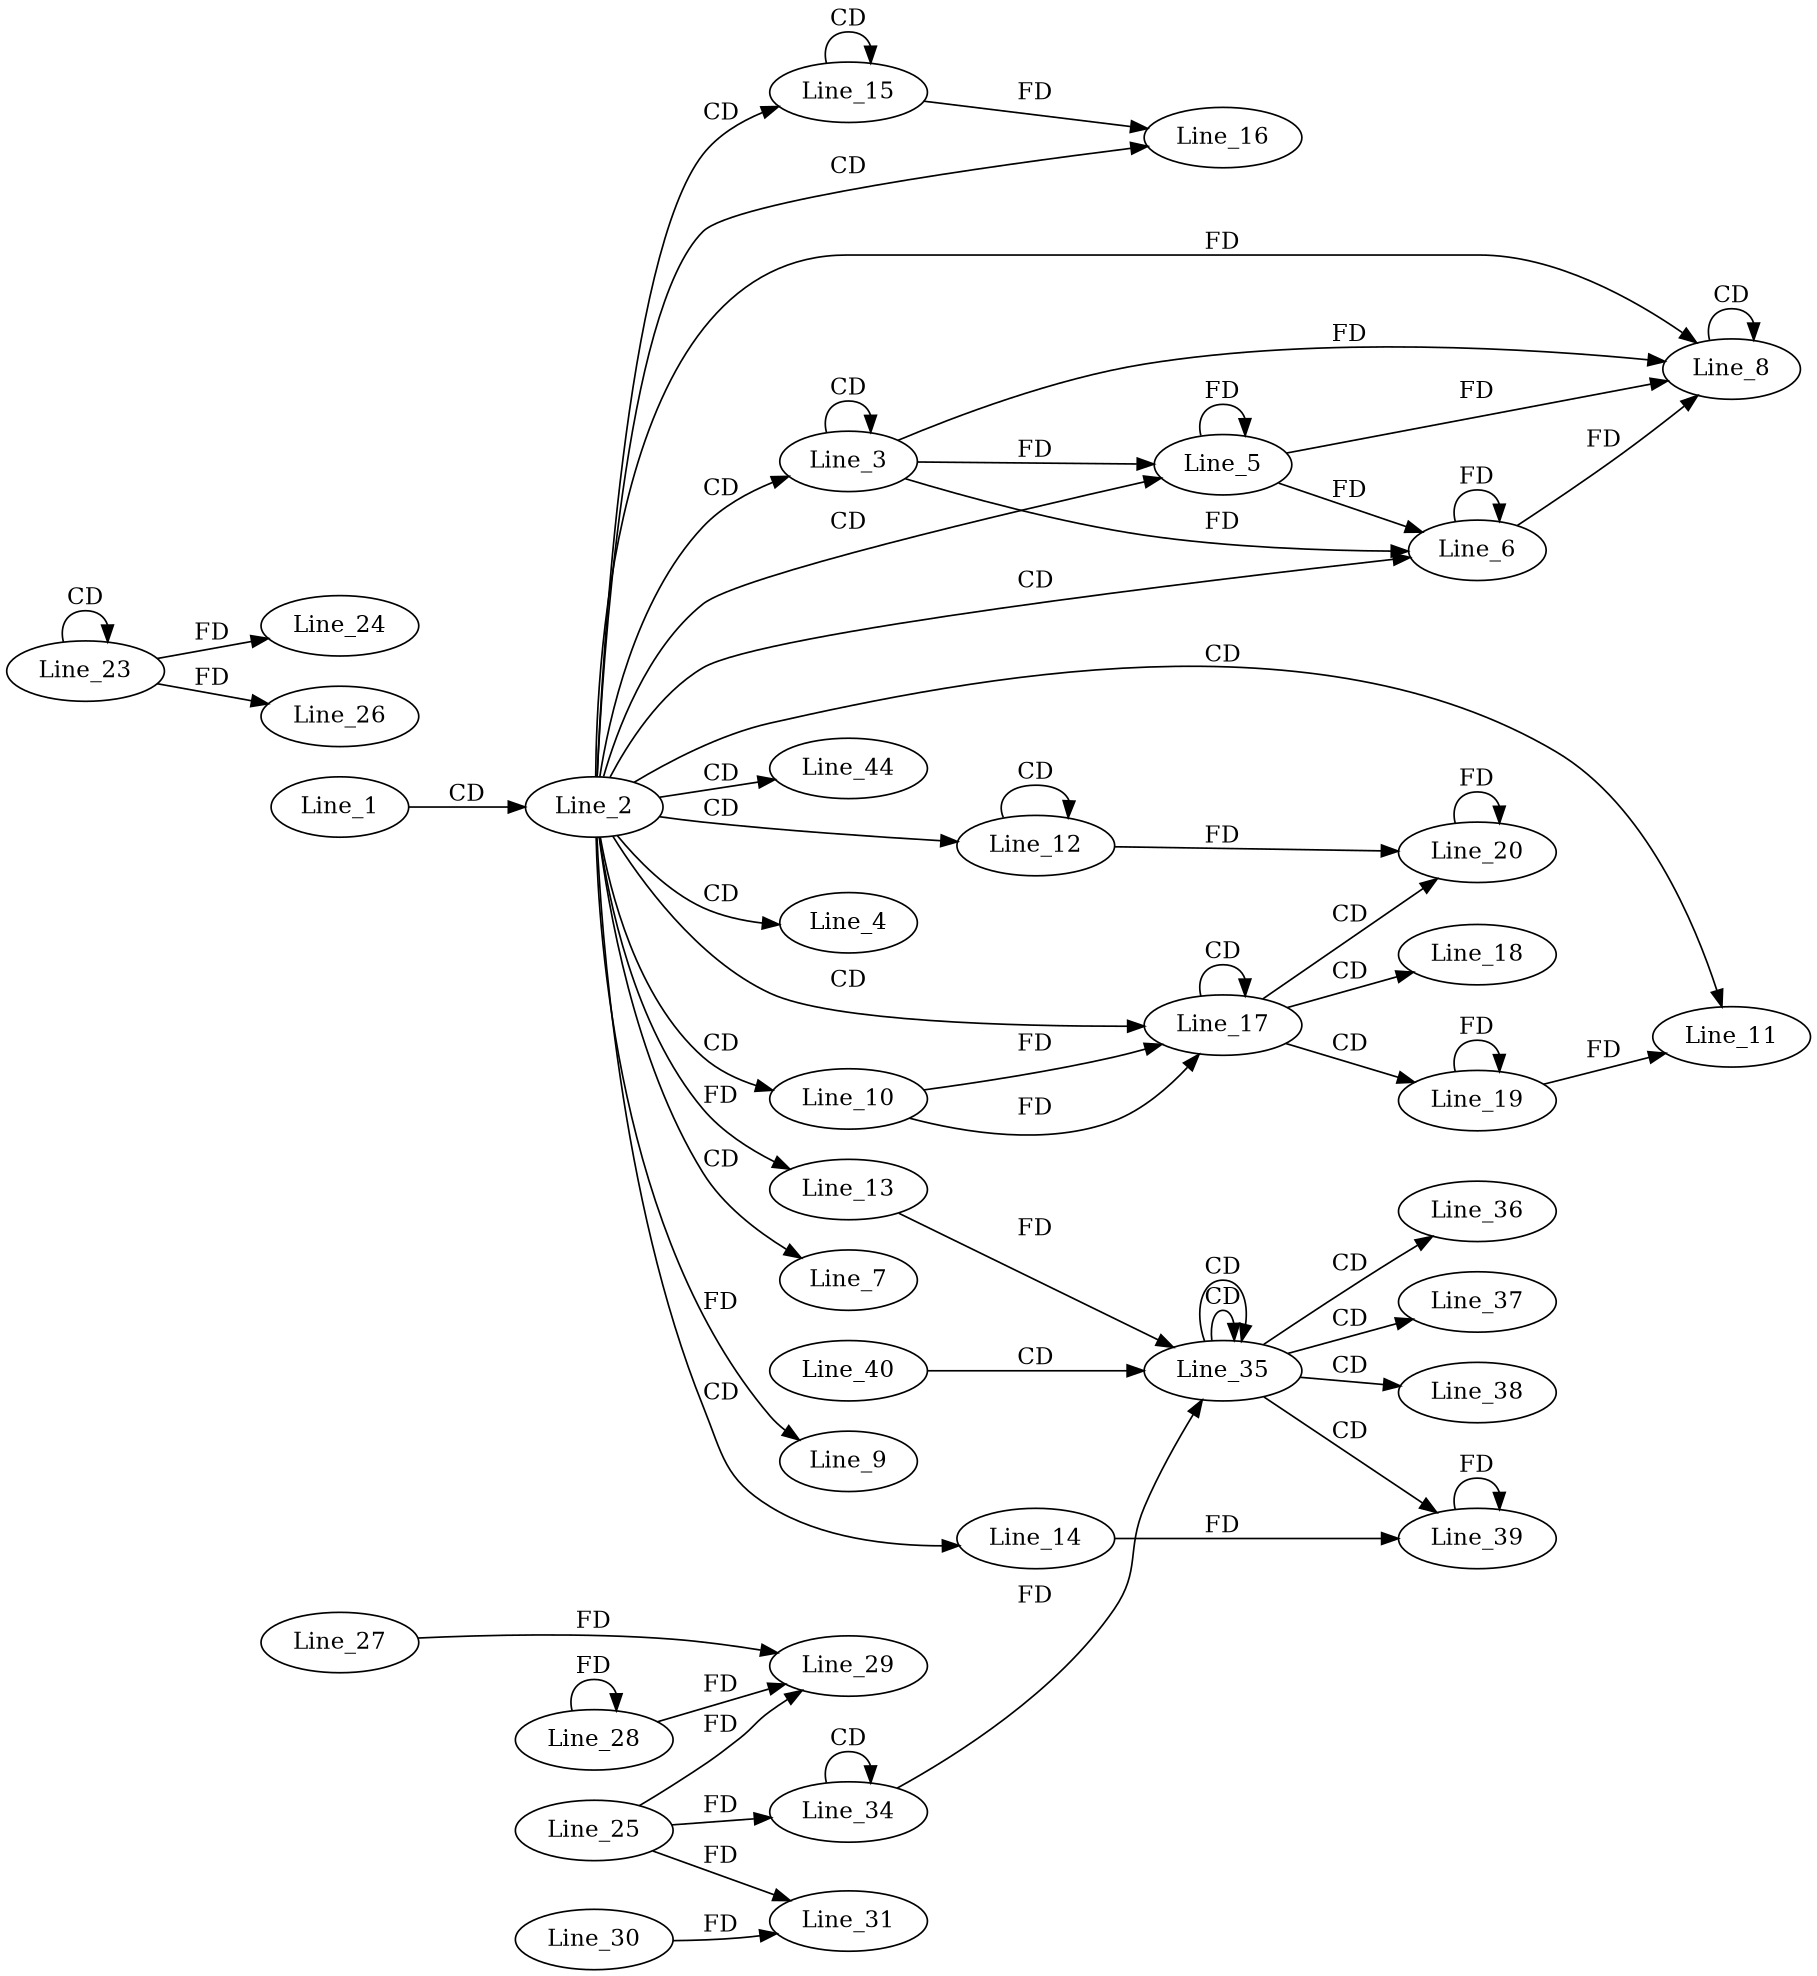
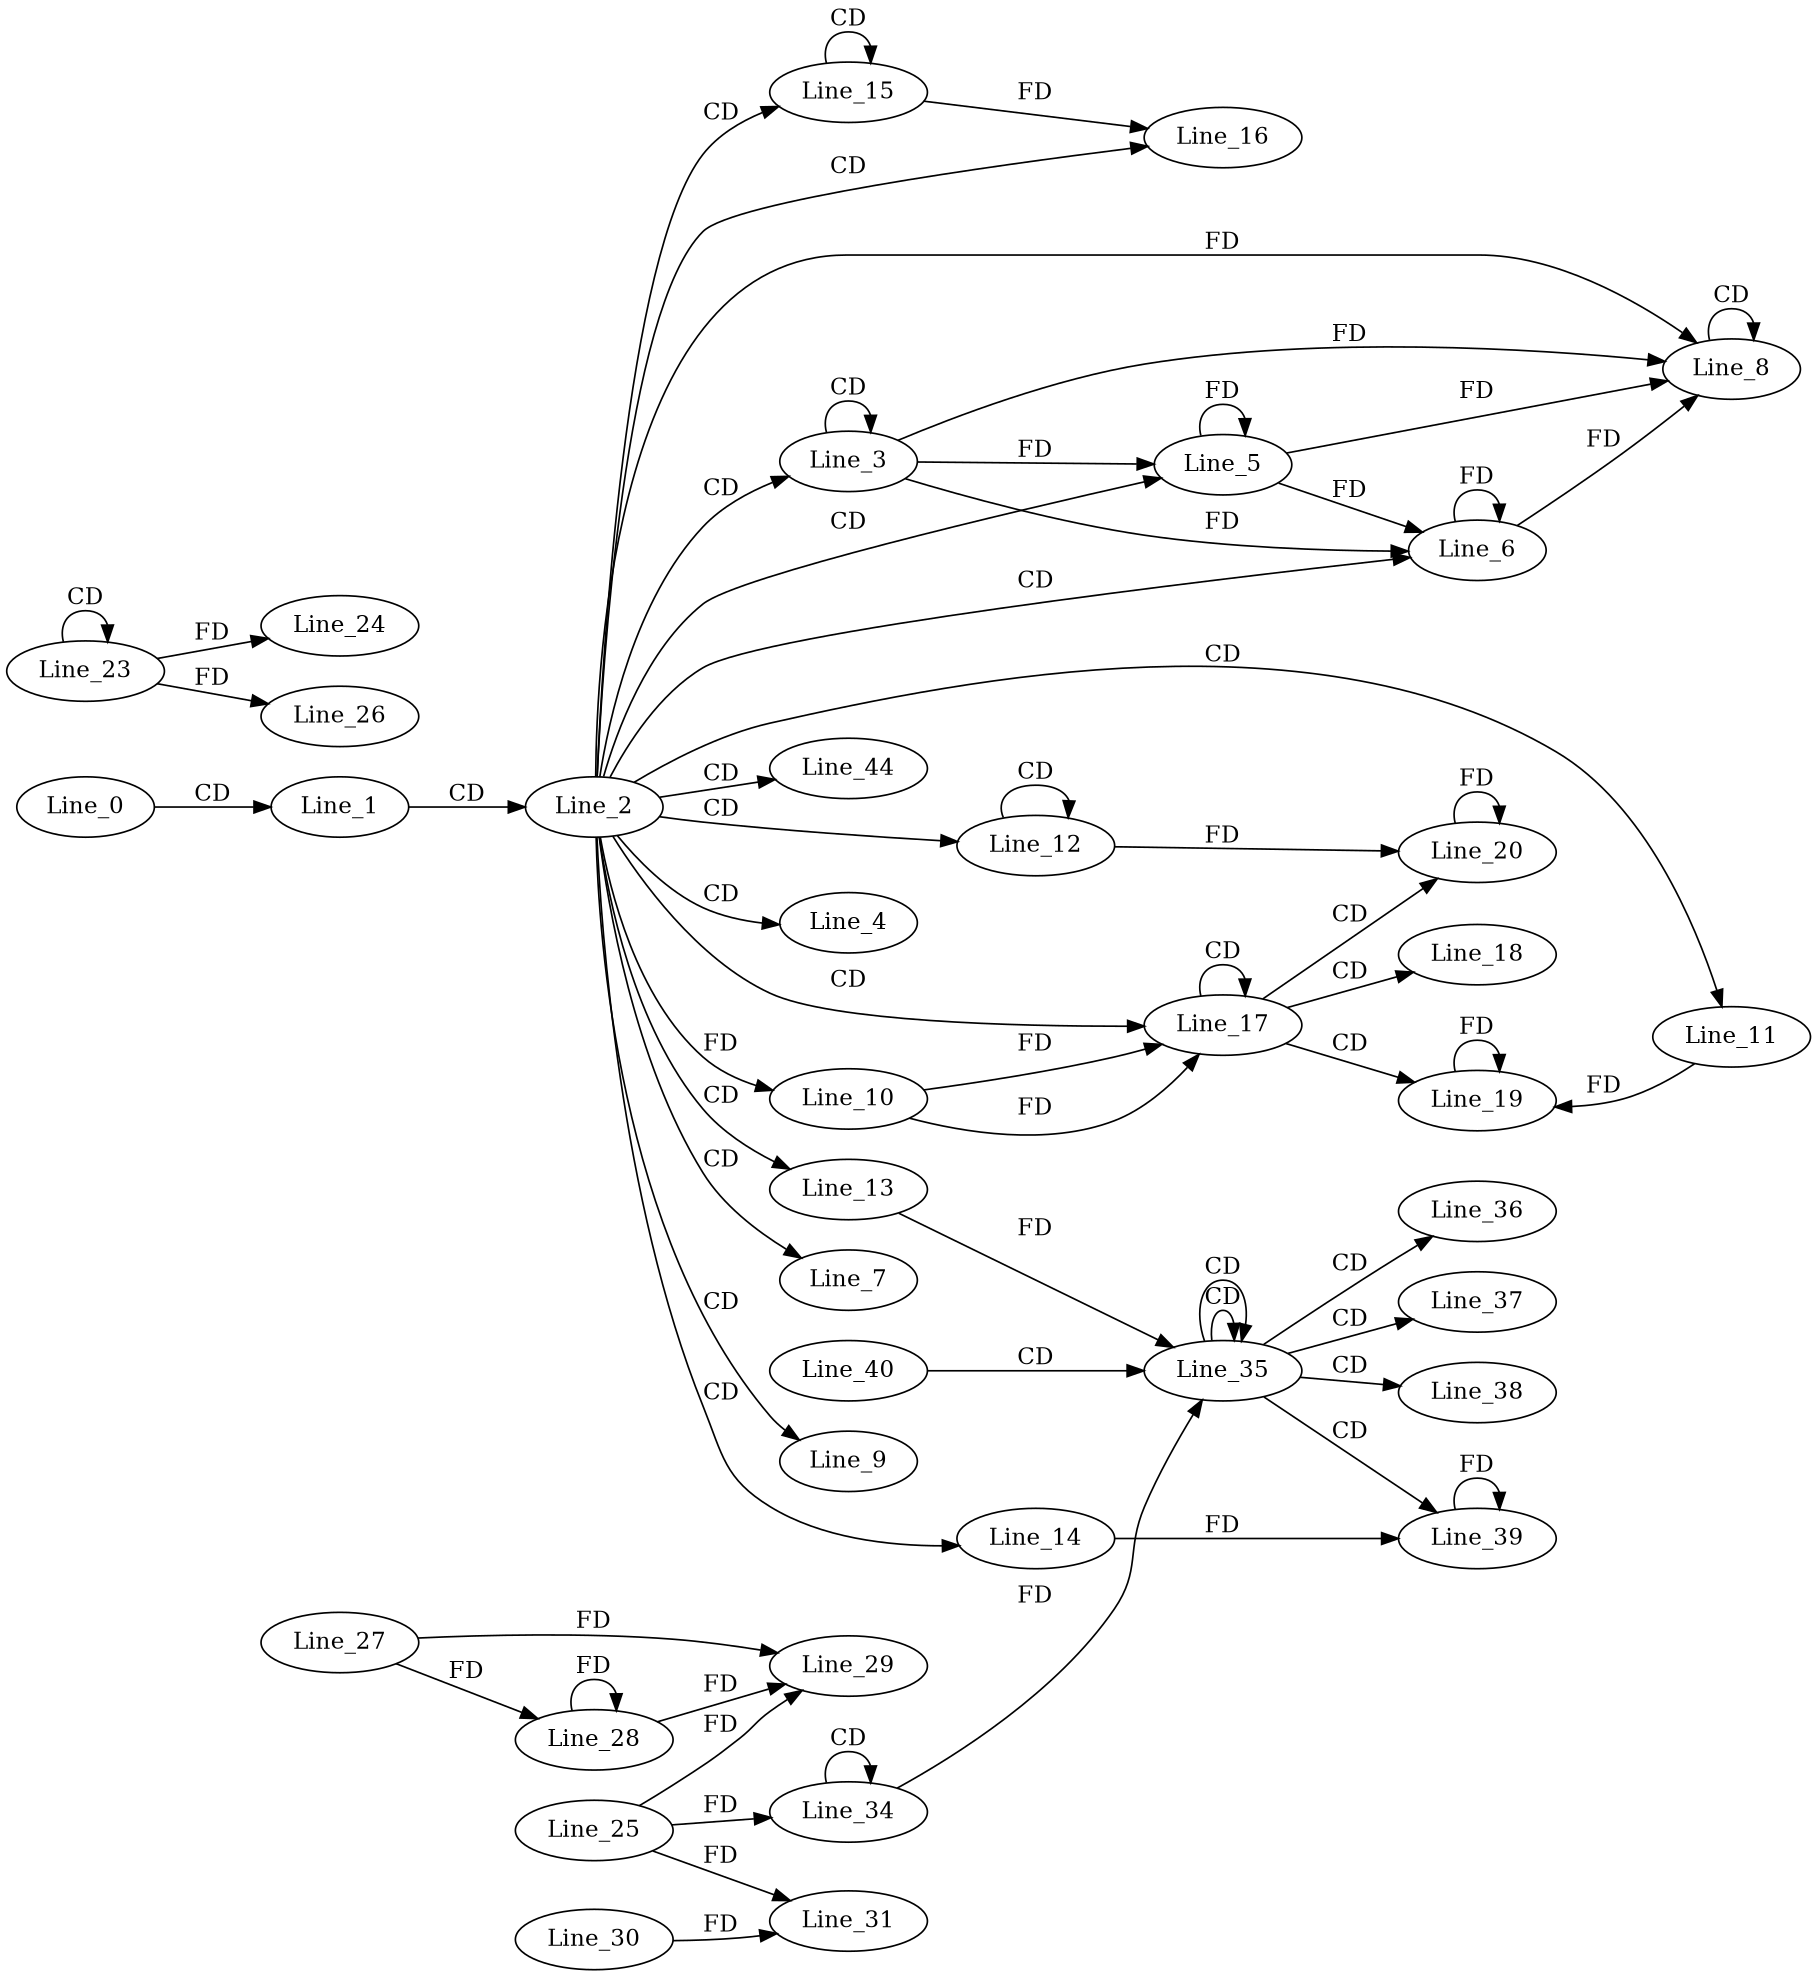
node "Line_0": added
edge "Line_2" -> "Line_10": label "CD" -> "FD"
edge "Line_19" -> "Line_11": reversed
edge "Line_2" -> "Line_13": label "FD" -> "CD"
edge "Line_2" -> "Line_9": label "FD" -> "CD"
edge "Line_27" -> "Line_28": added, label "FD"
